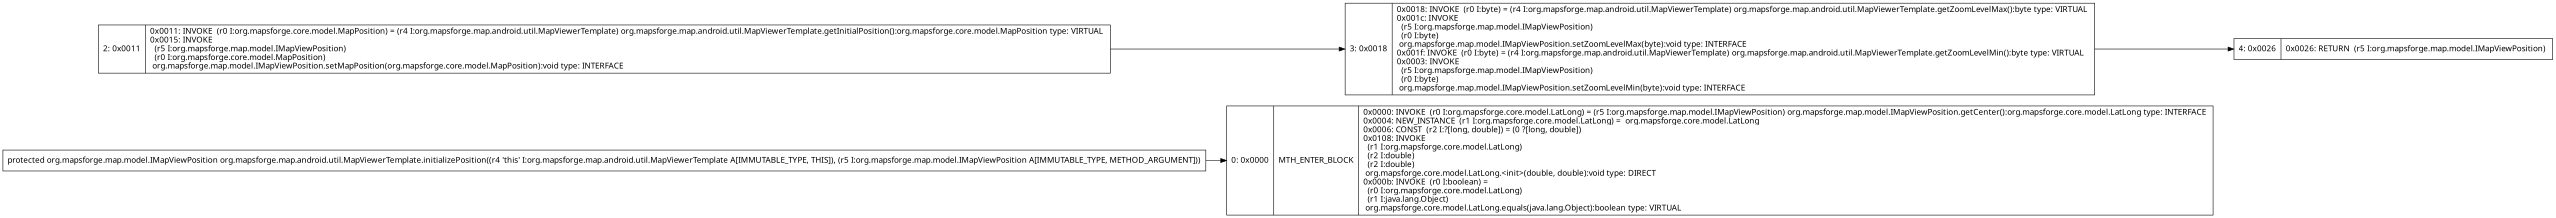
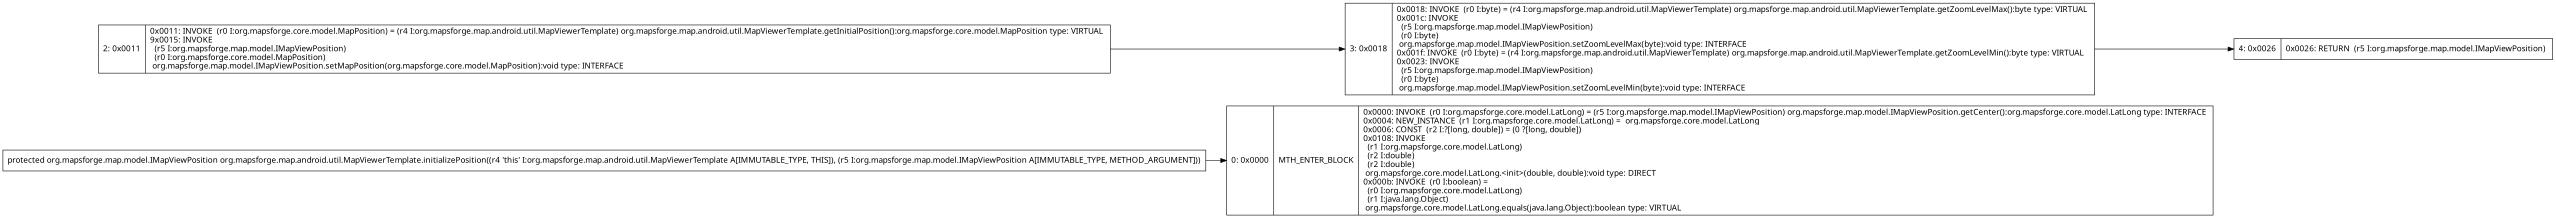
node "2: 0x0011": text "0x0015: INVOKE" -> "9x0015: INVOKE"
node "3: 0x0018": text "0x0003: INVOKE" -> "0x0023: INVOKE"
